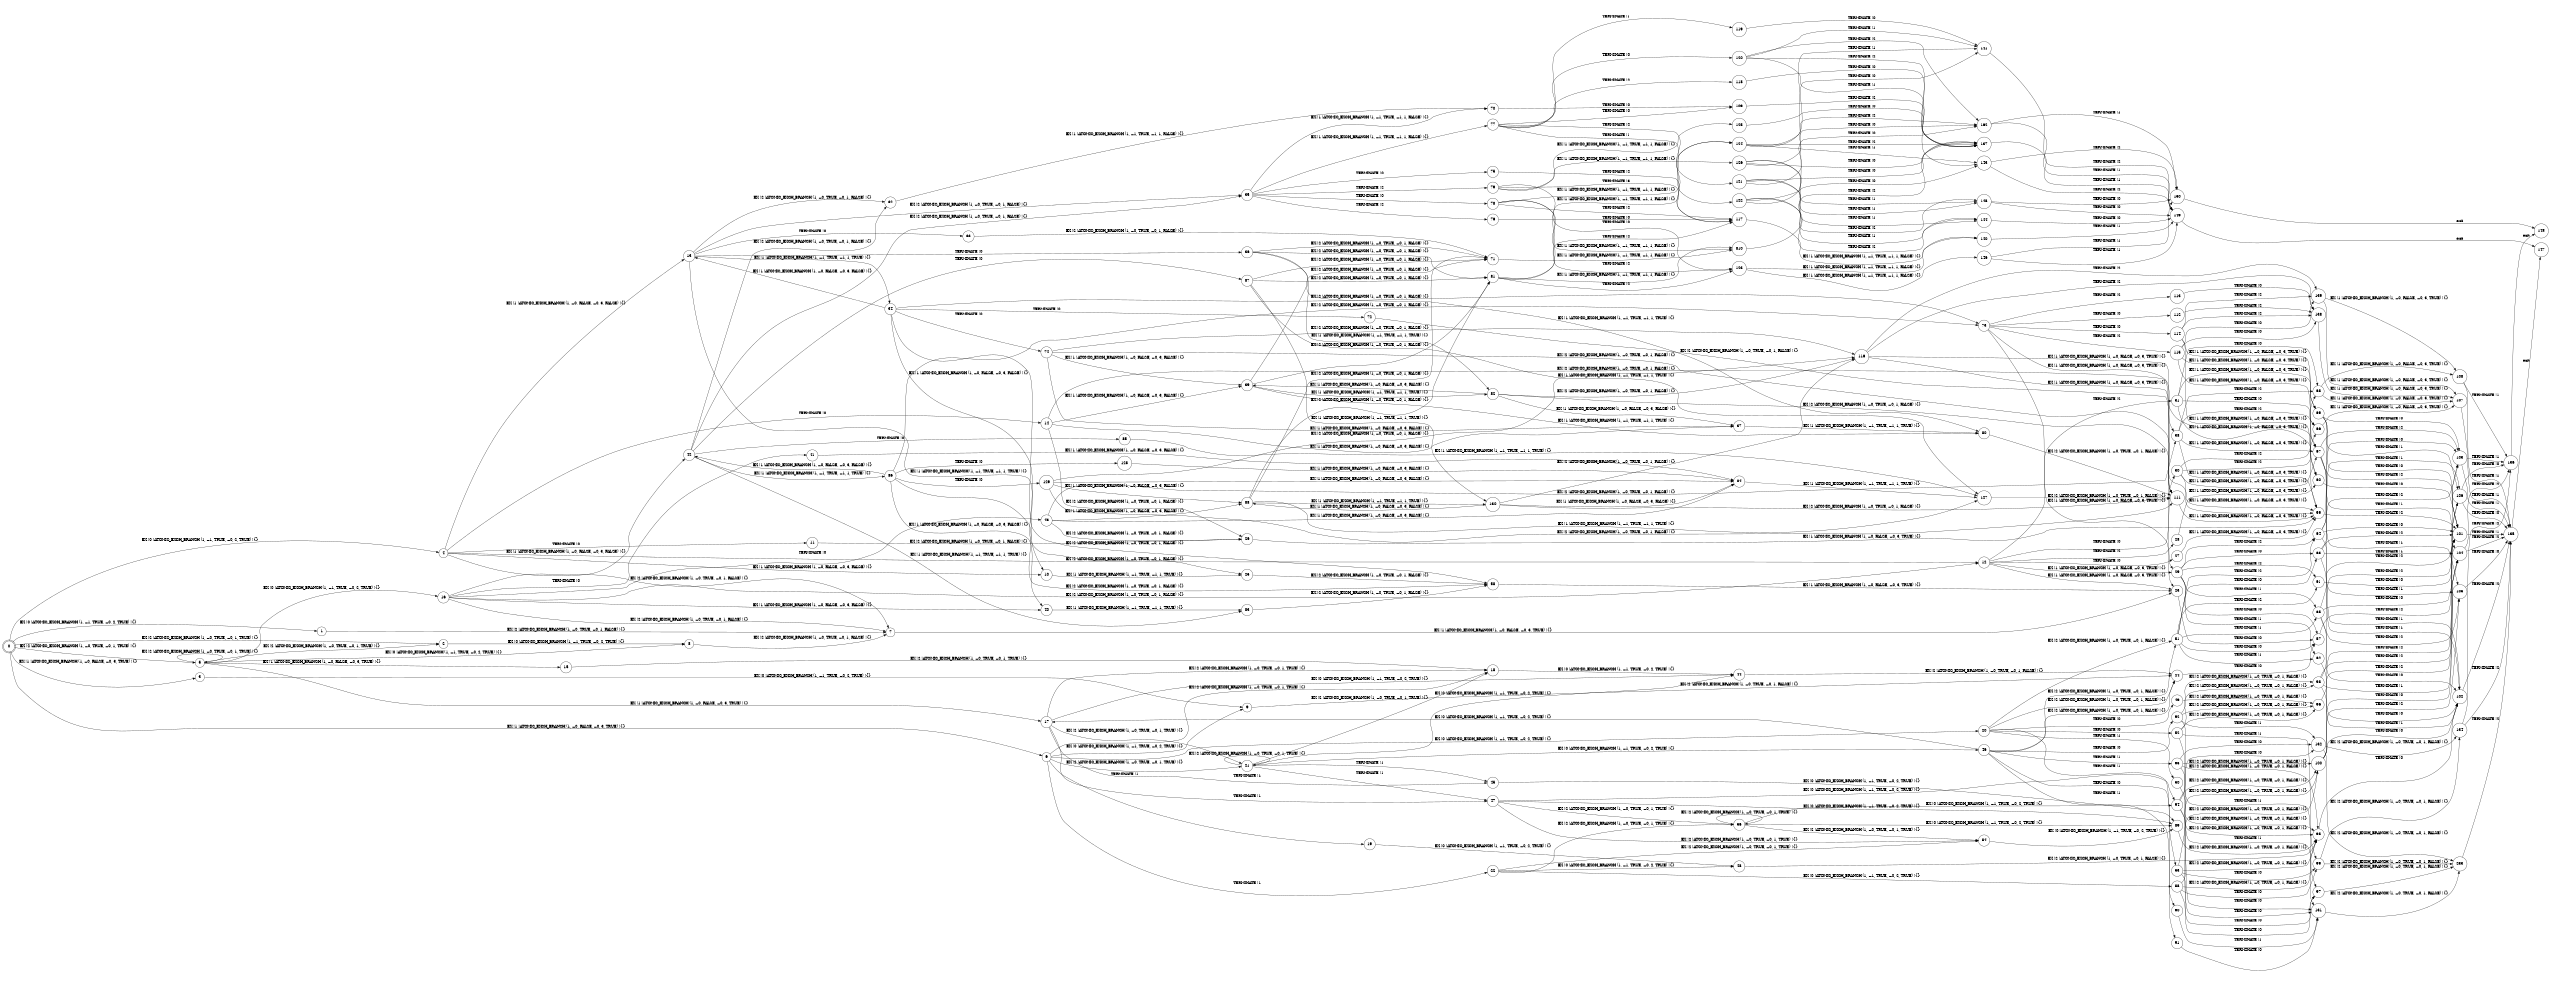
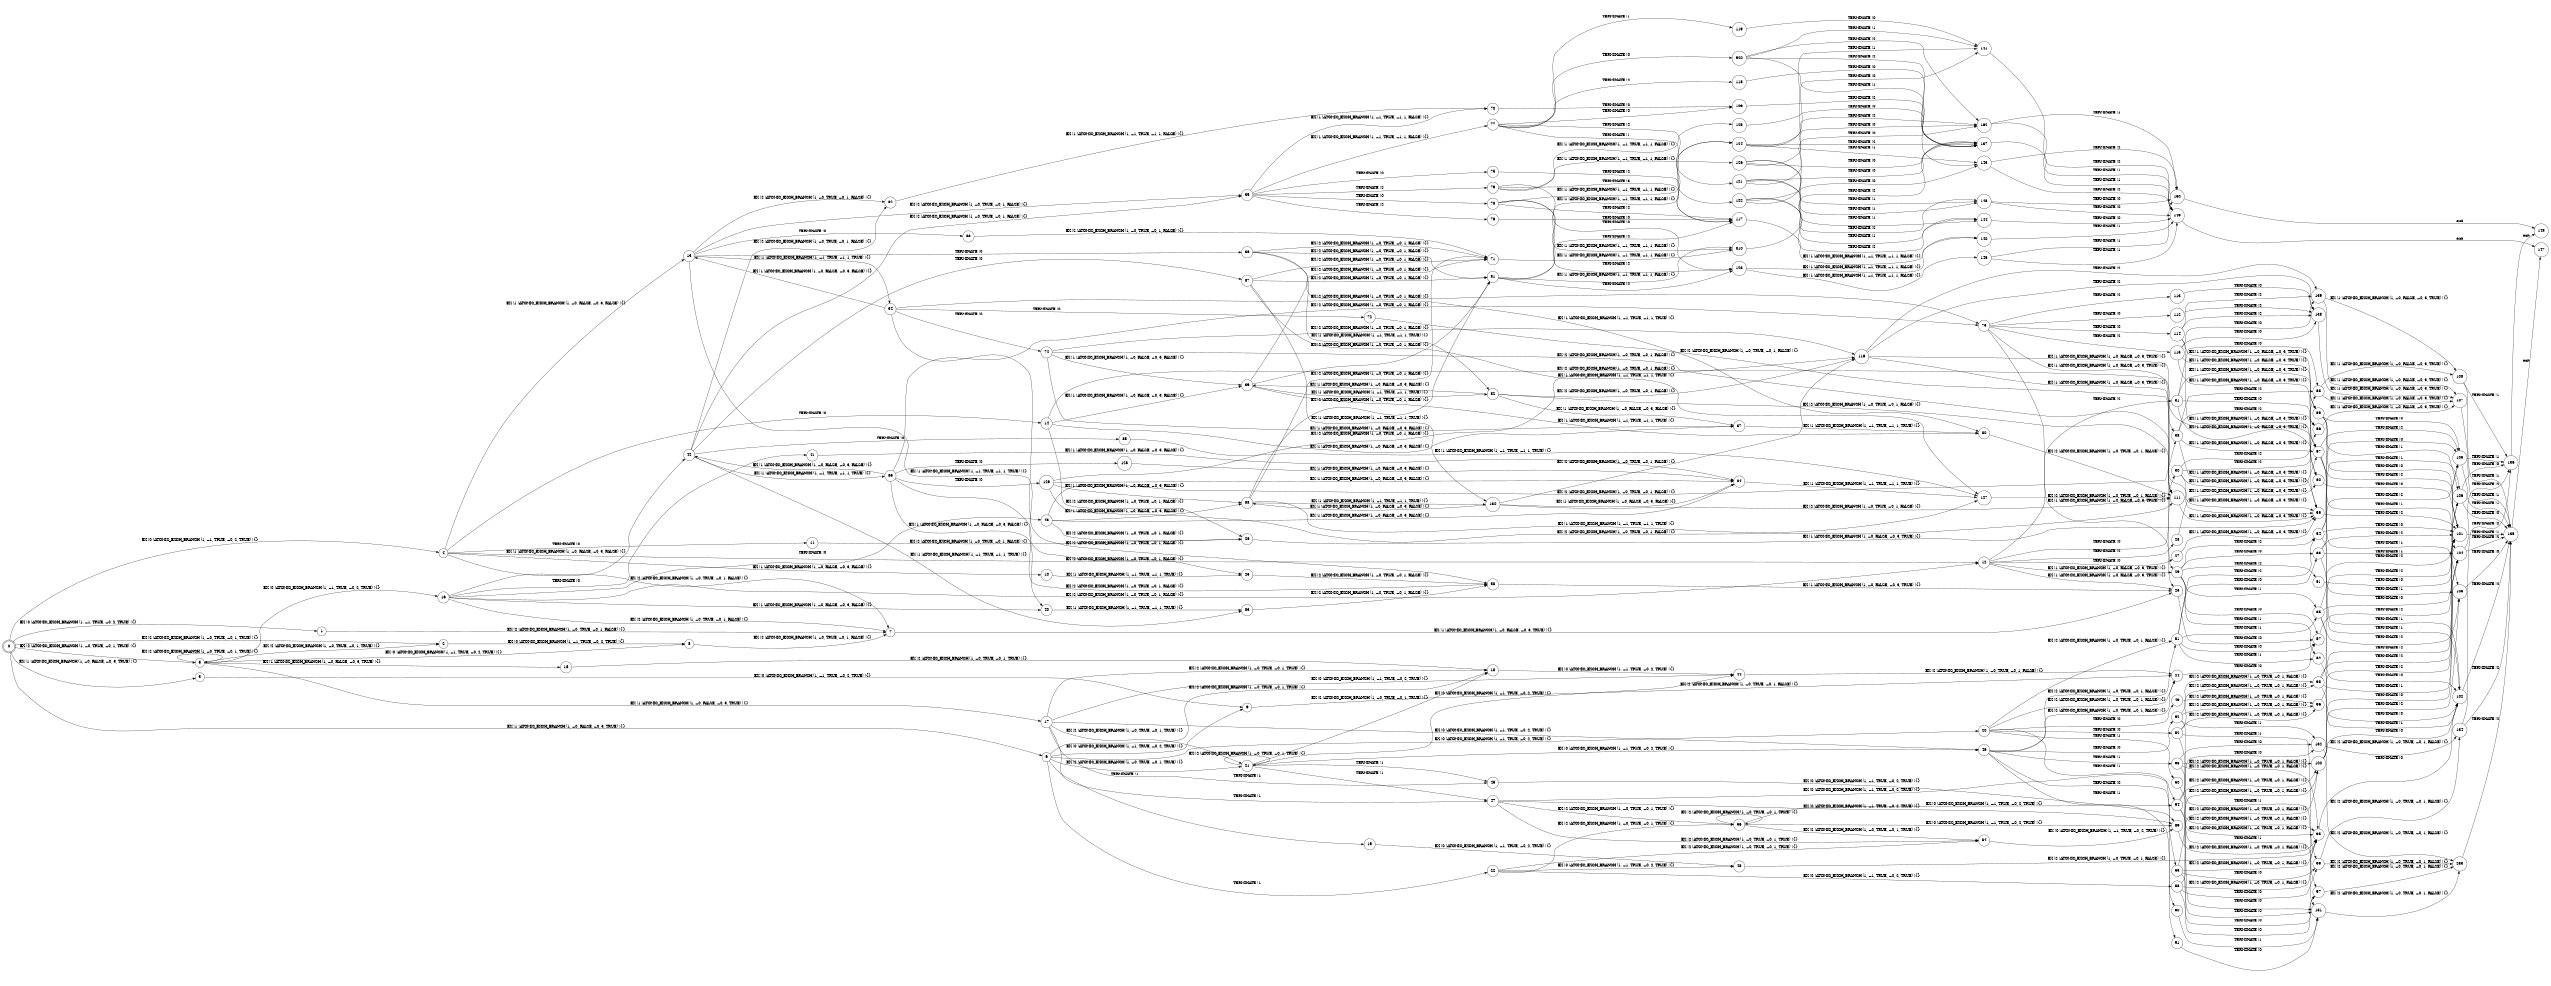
node "120": label "120" -> "920"
edge "34" -> "10": removed, label "EX !1 !ATOMIC_EXCH_BRANCH (1, +0, FALSE, +0, 3, FALSE) !{}"
edge "51" -> "61": removed, label "TERMINATE !2"
edge "46" -> "17": reversed
